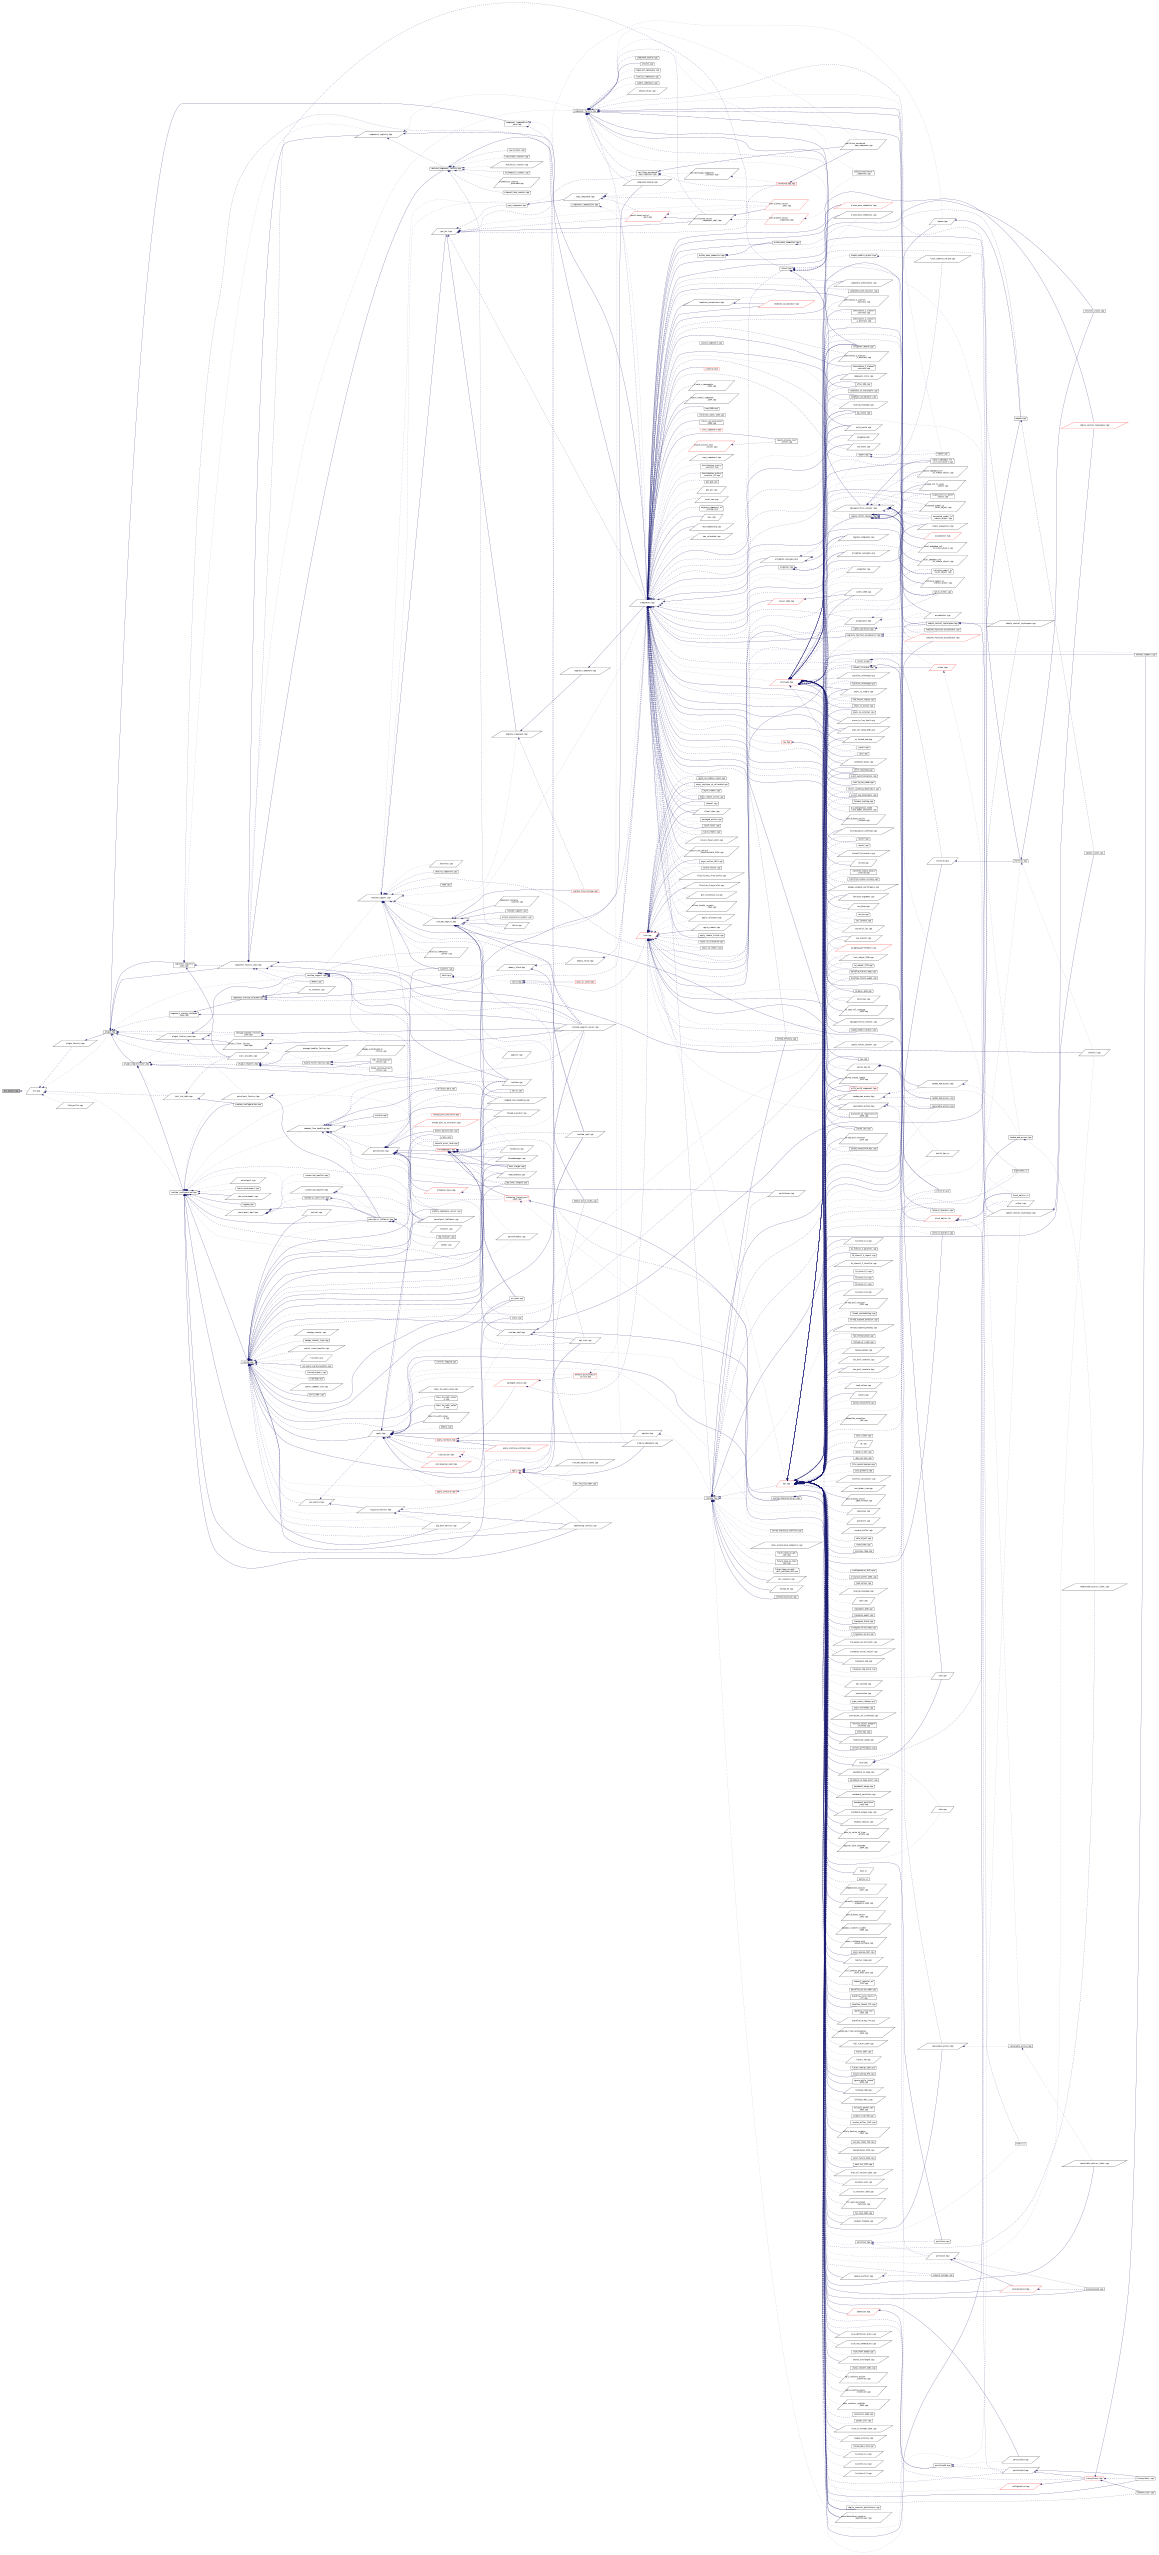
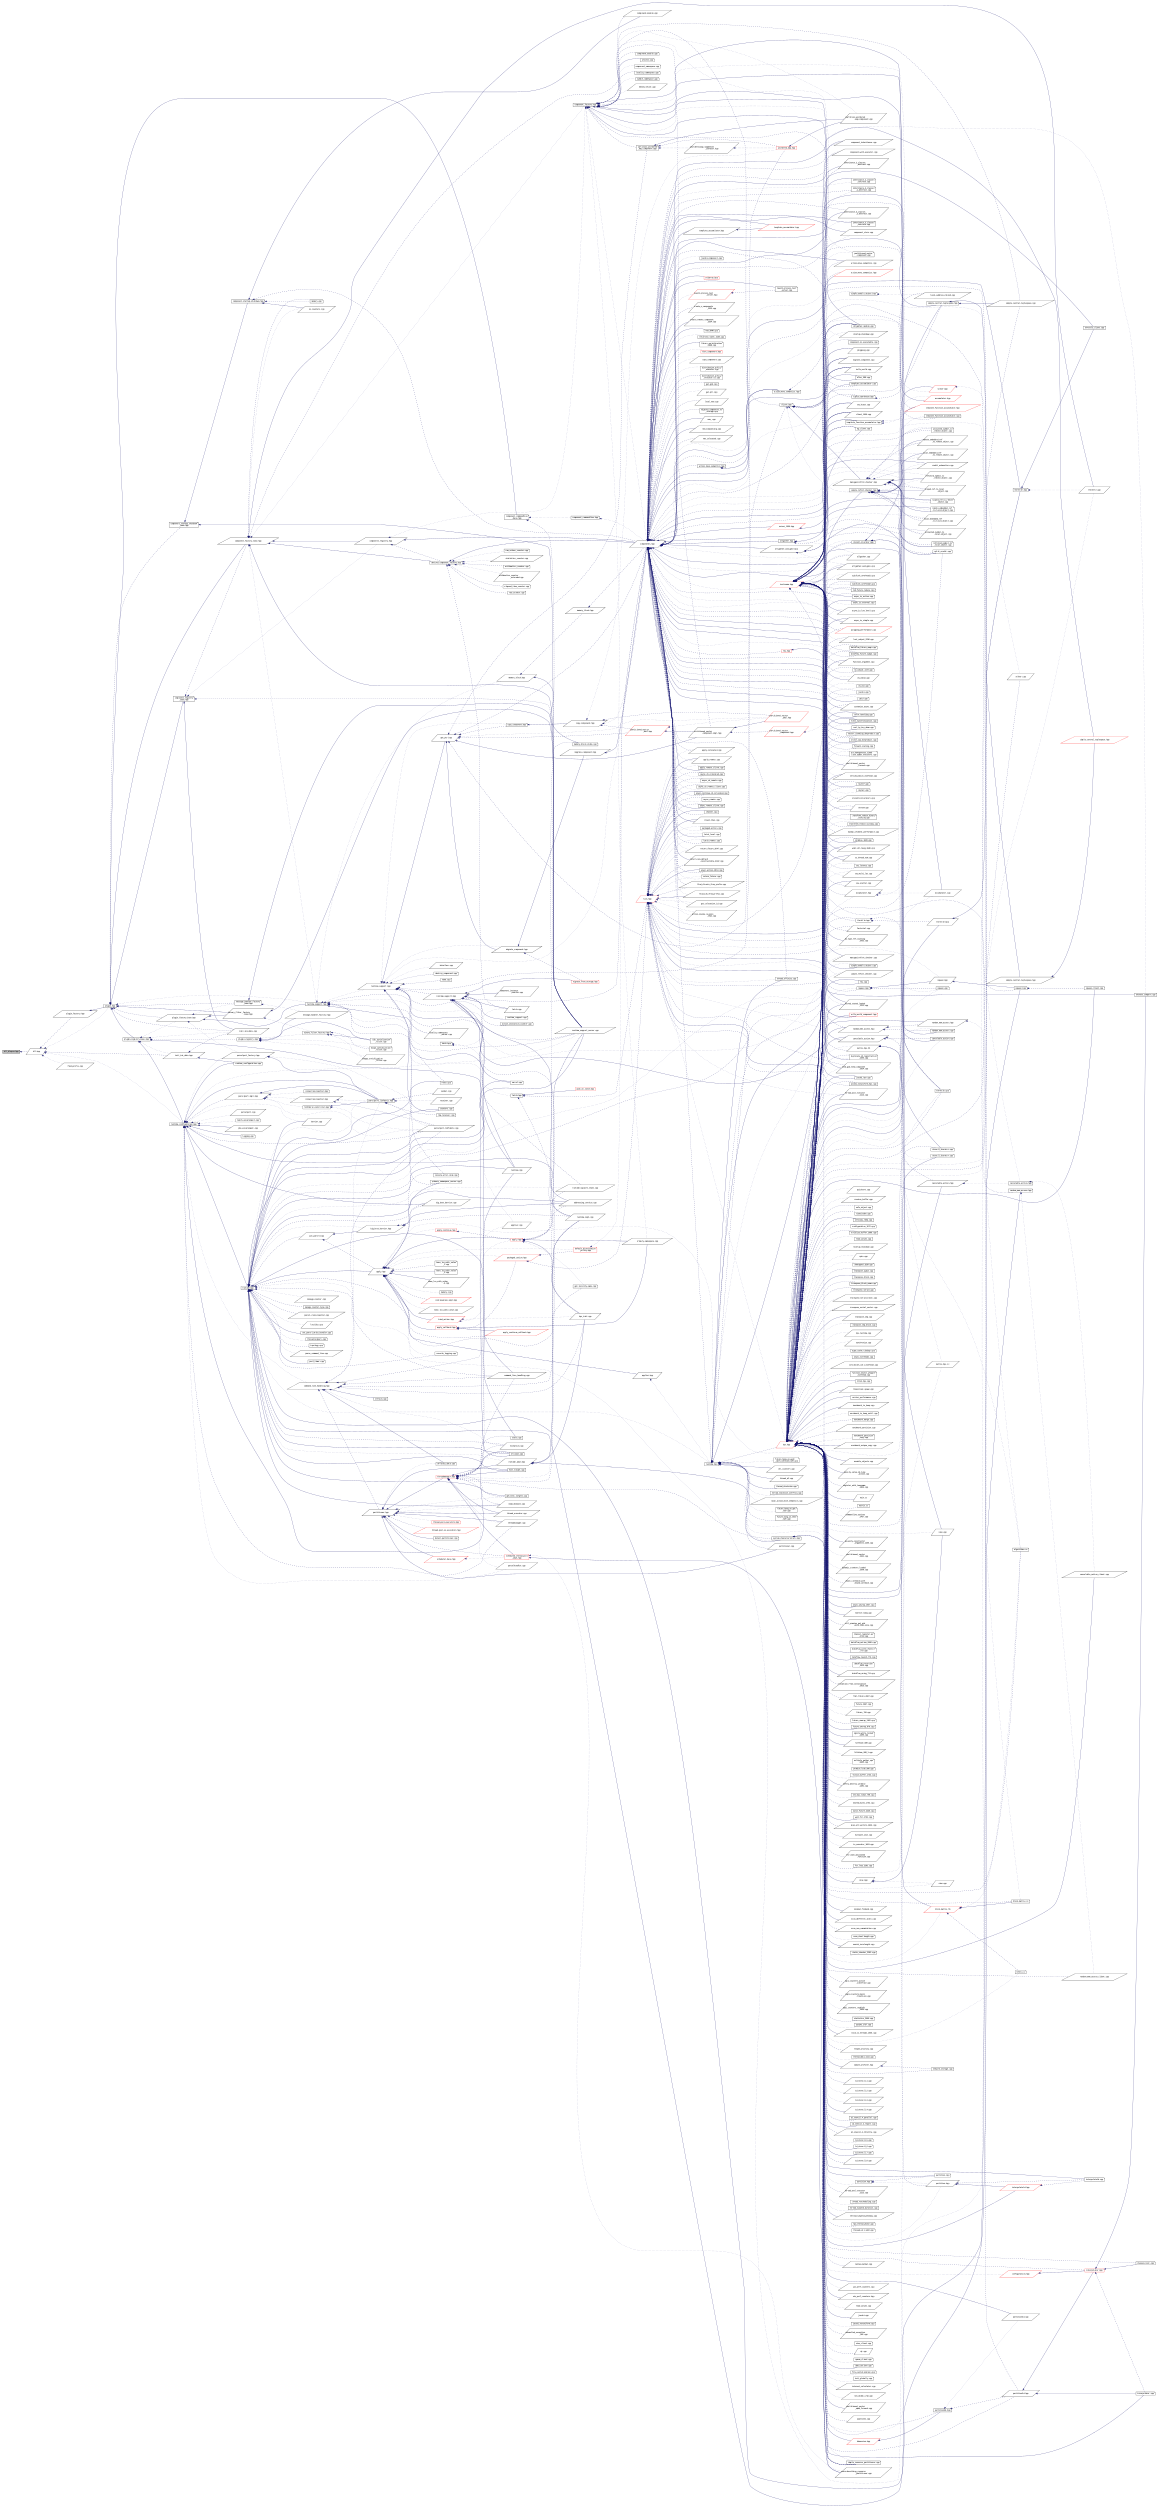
node "component_with_executor.cpp": shape note -> parallelogram
node "send_gid_keep_component _1624.cpp": added
